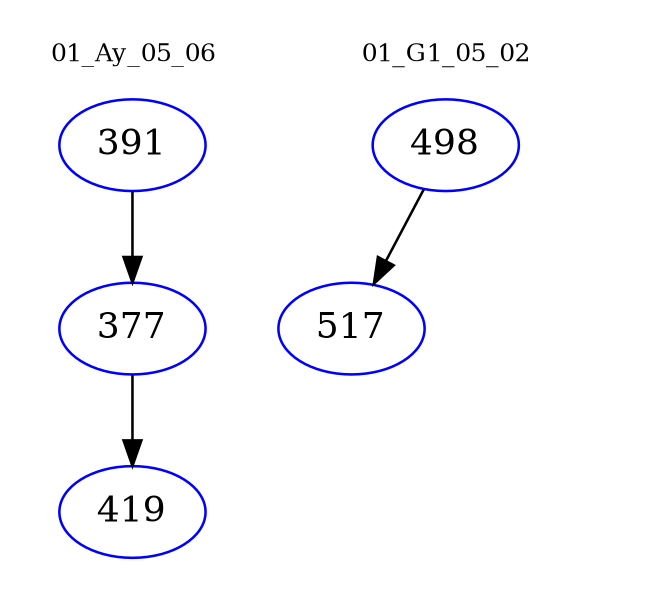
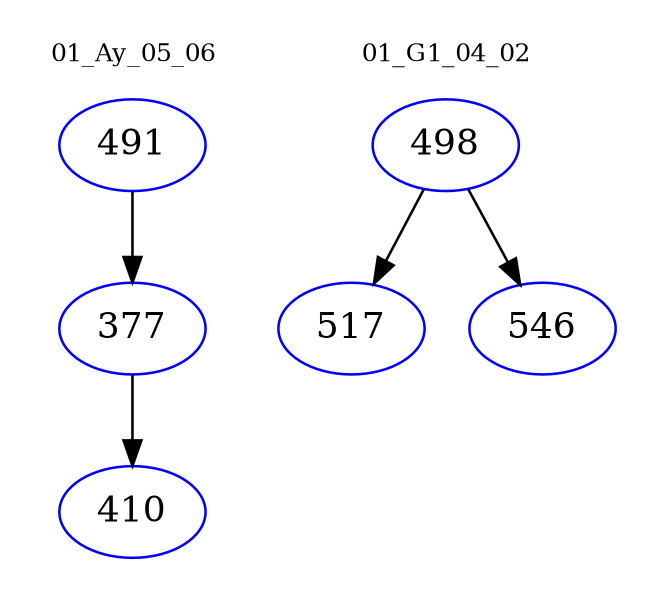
cluster "01_G1_05_02": label "01_G1_05_02" -> "01_G1_04_02"
node "391": label "391" -> "491"
node "546": added
node "419": label "419" -> "410"
